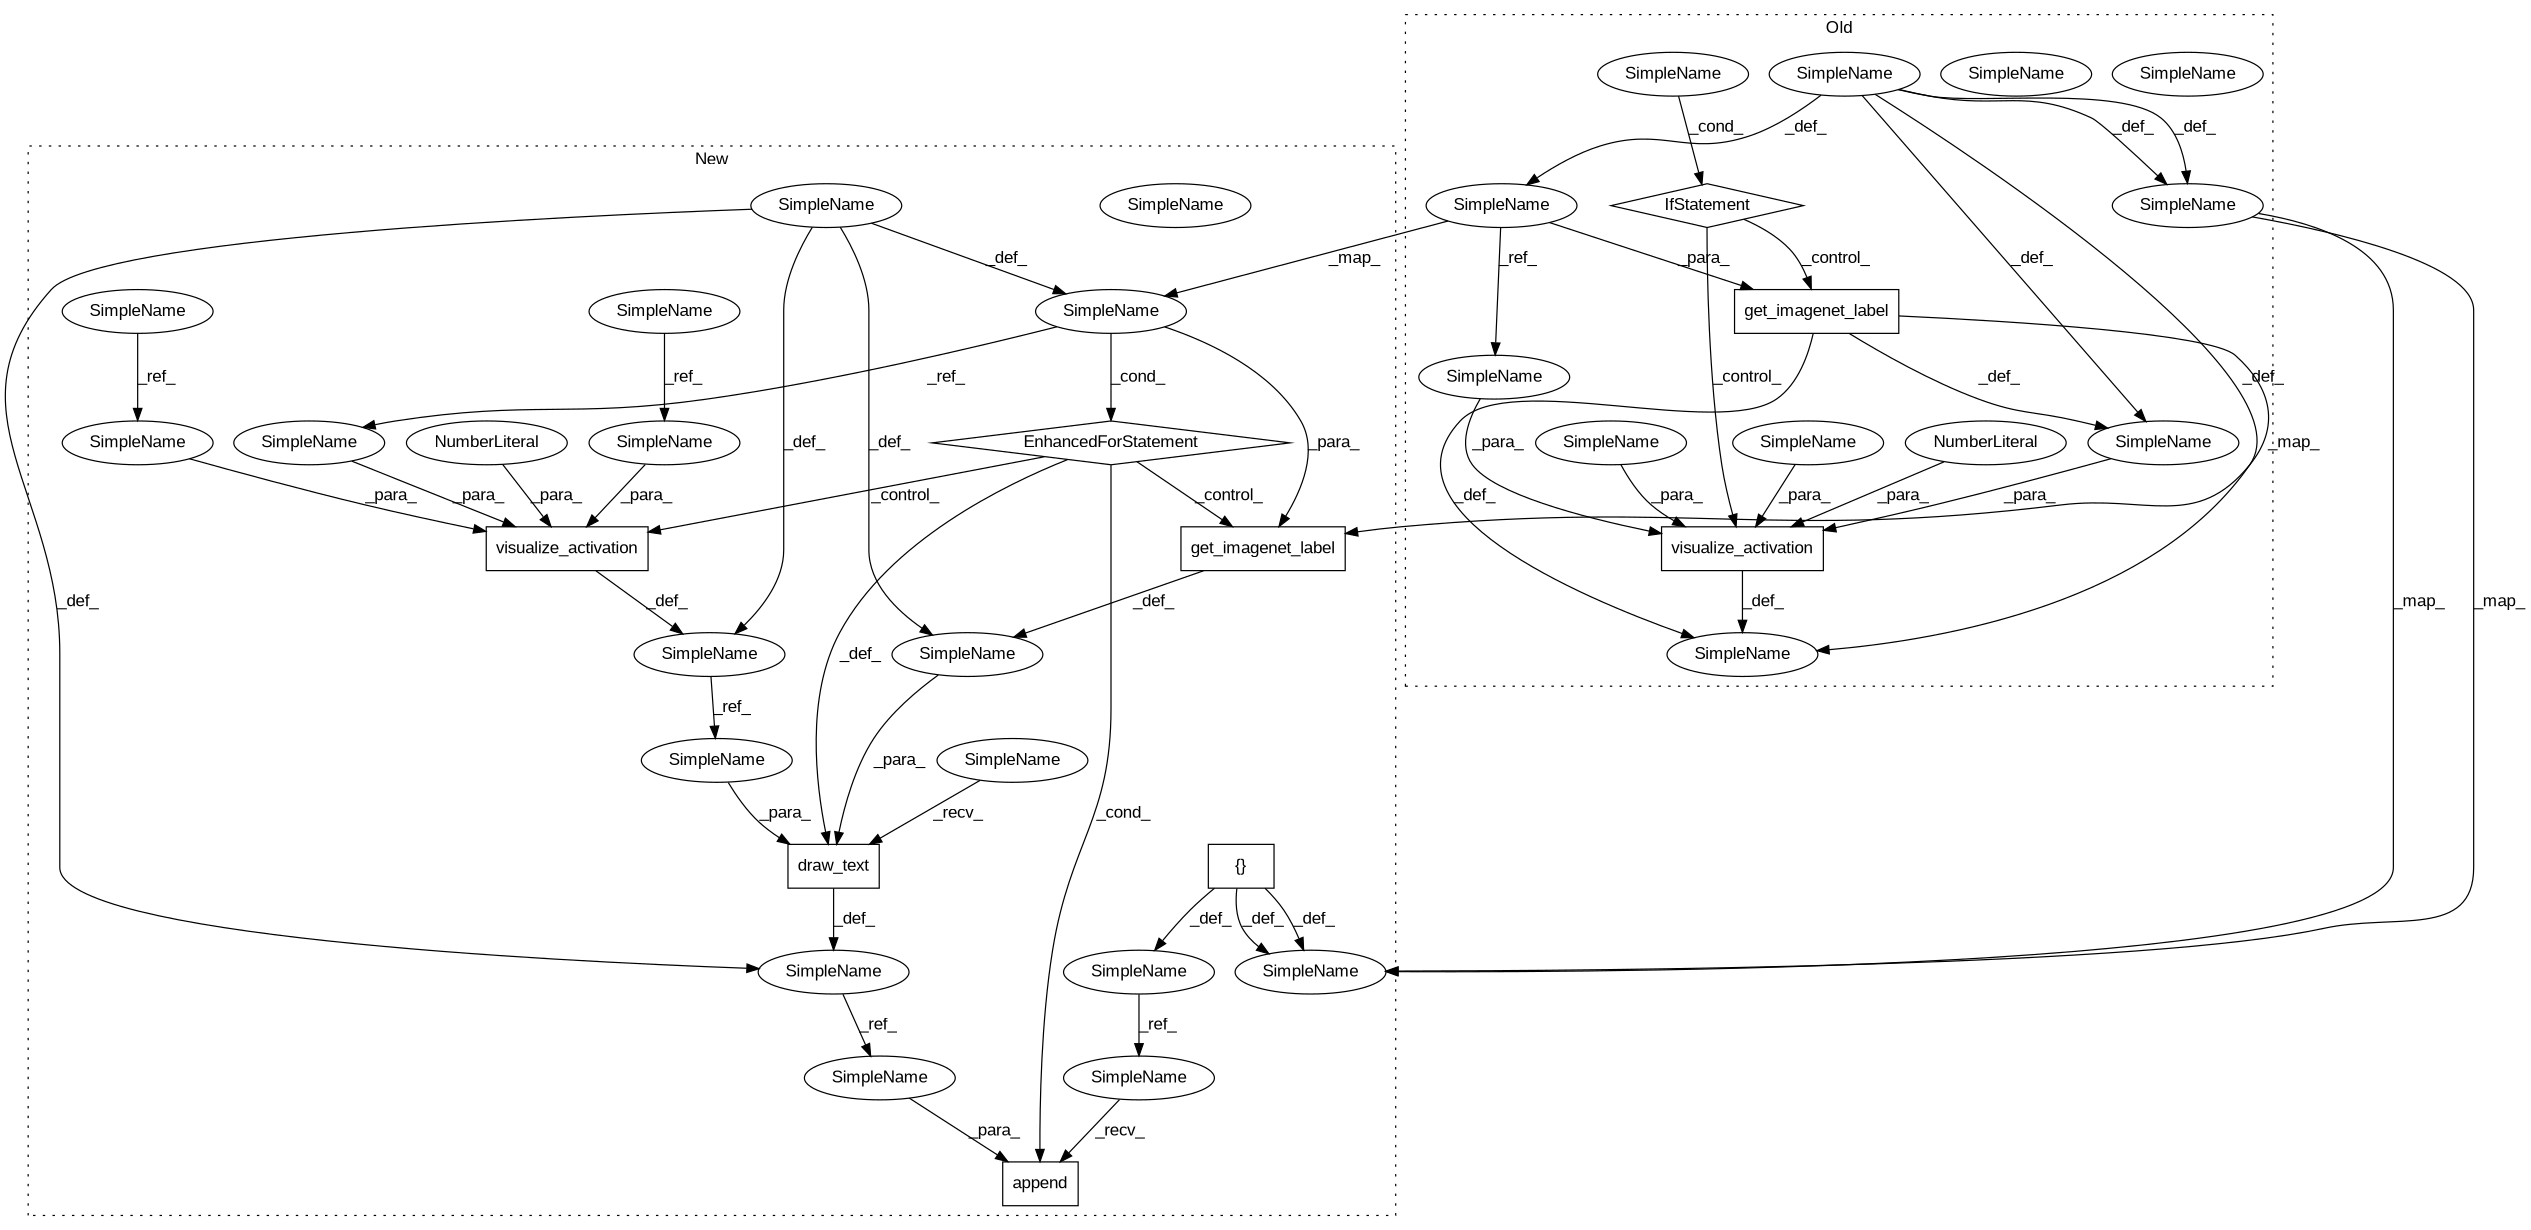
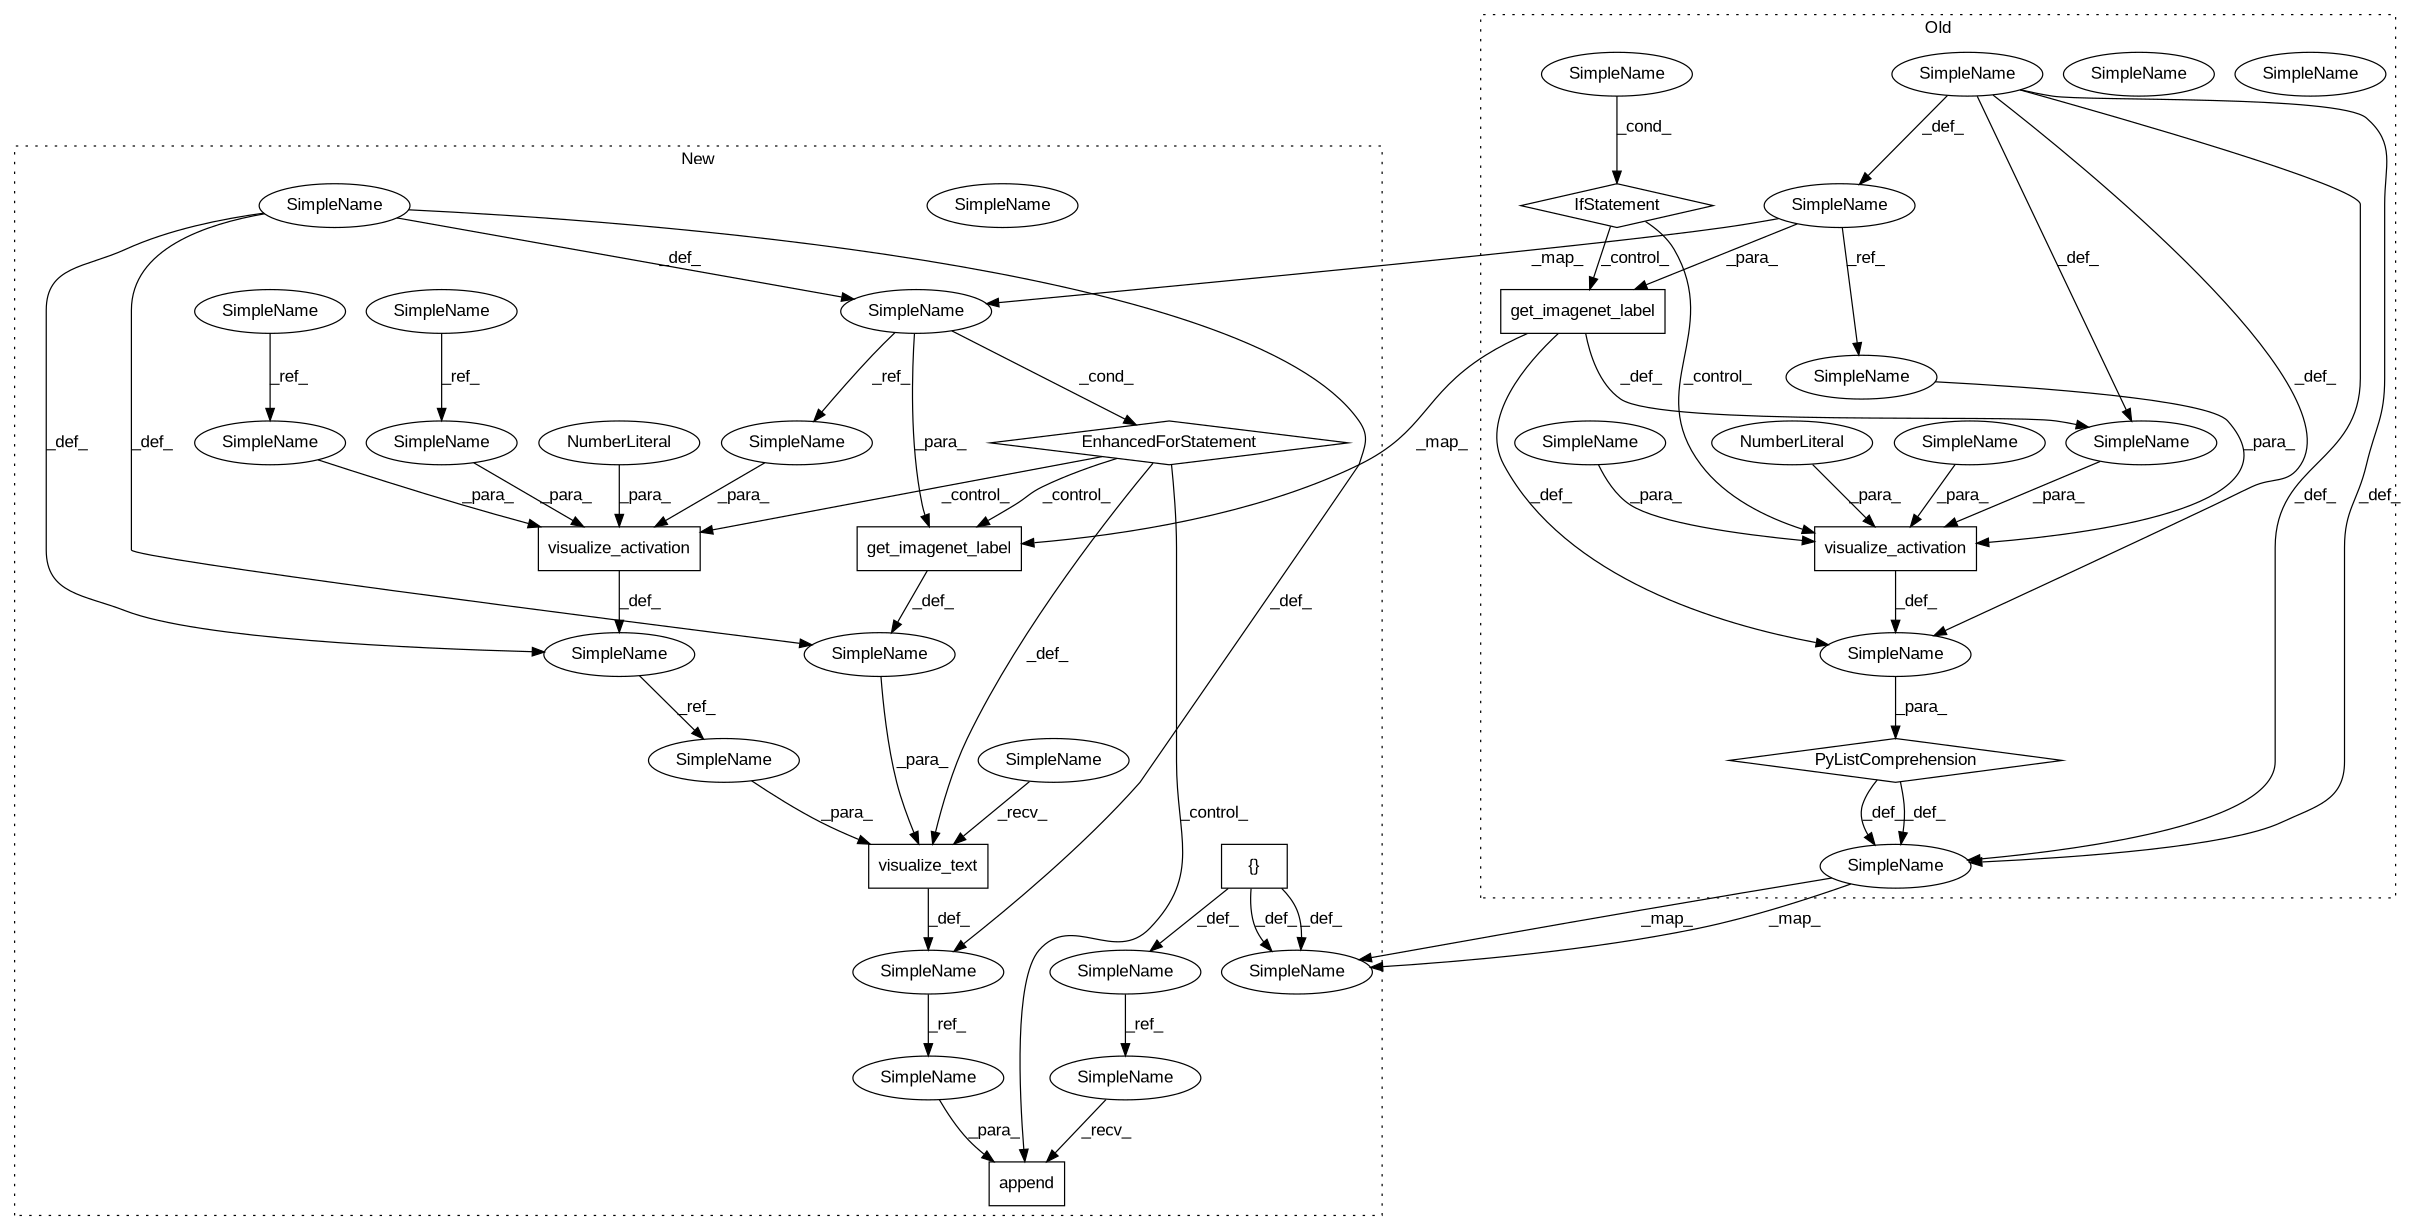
node "PyListComprehension": added
edge "EnhancedForStatement" -> "append": label "_cond_" -> "_control_"
node "draw_text": label "draw_text" -> "visualize_text"
